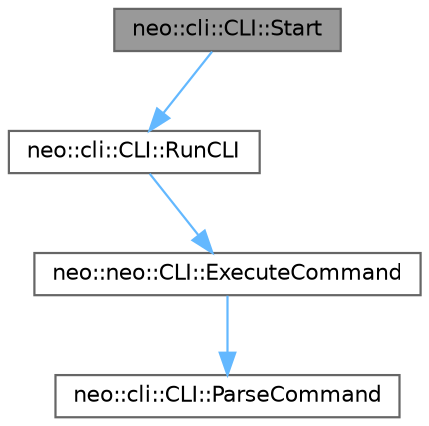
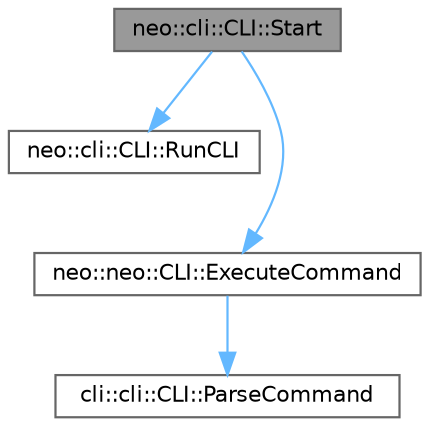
edge "neo::cli::CLI::RunCLI" -> "neo::neo::CLI::ExecuteCommand": now "neo::cli::CLI::Start" -> "neo::neo::CLI::ExecuteCommand"
node "neo::cli::CLI::ParseCommand": label "neo::cli::CLI::ParseCommand" -> "cli::cli::CLI::ParseCommand"
